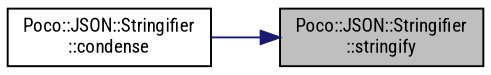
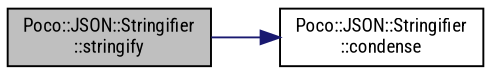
edge "Poco::JSON::Stringifier ::condense" -> "Poco::JSON::Stringifier ::stringify": reversed
